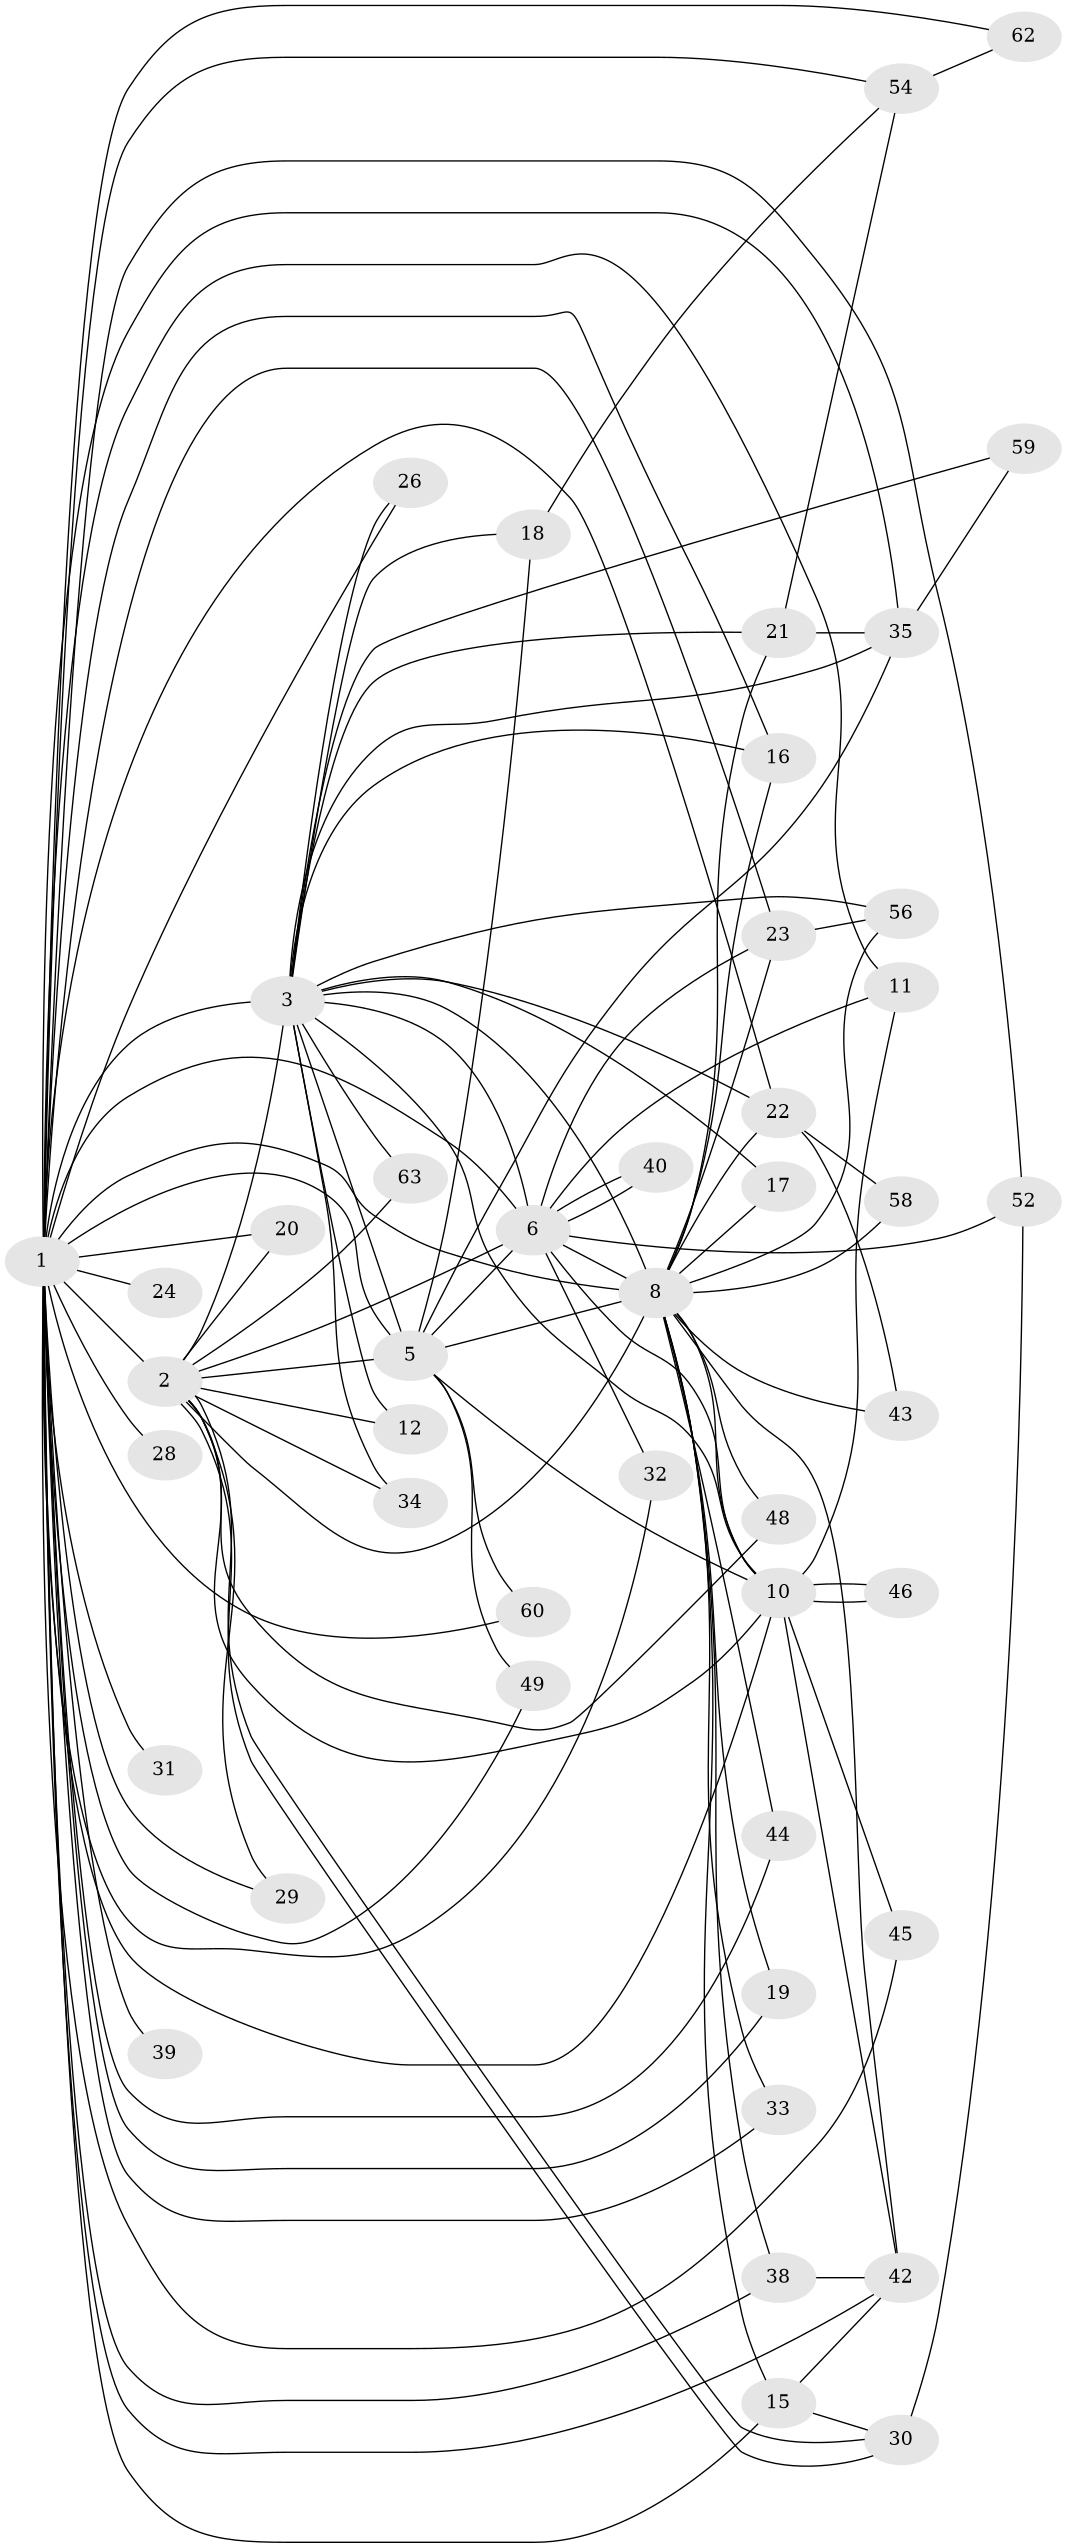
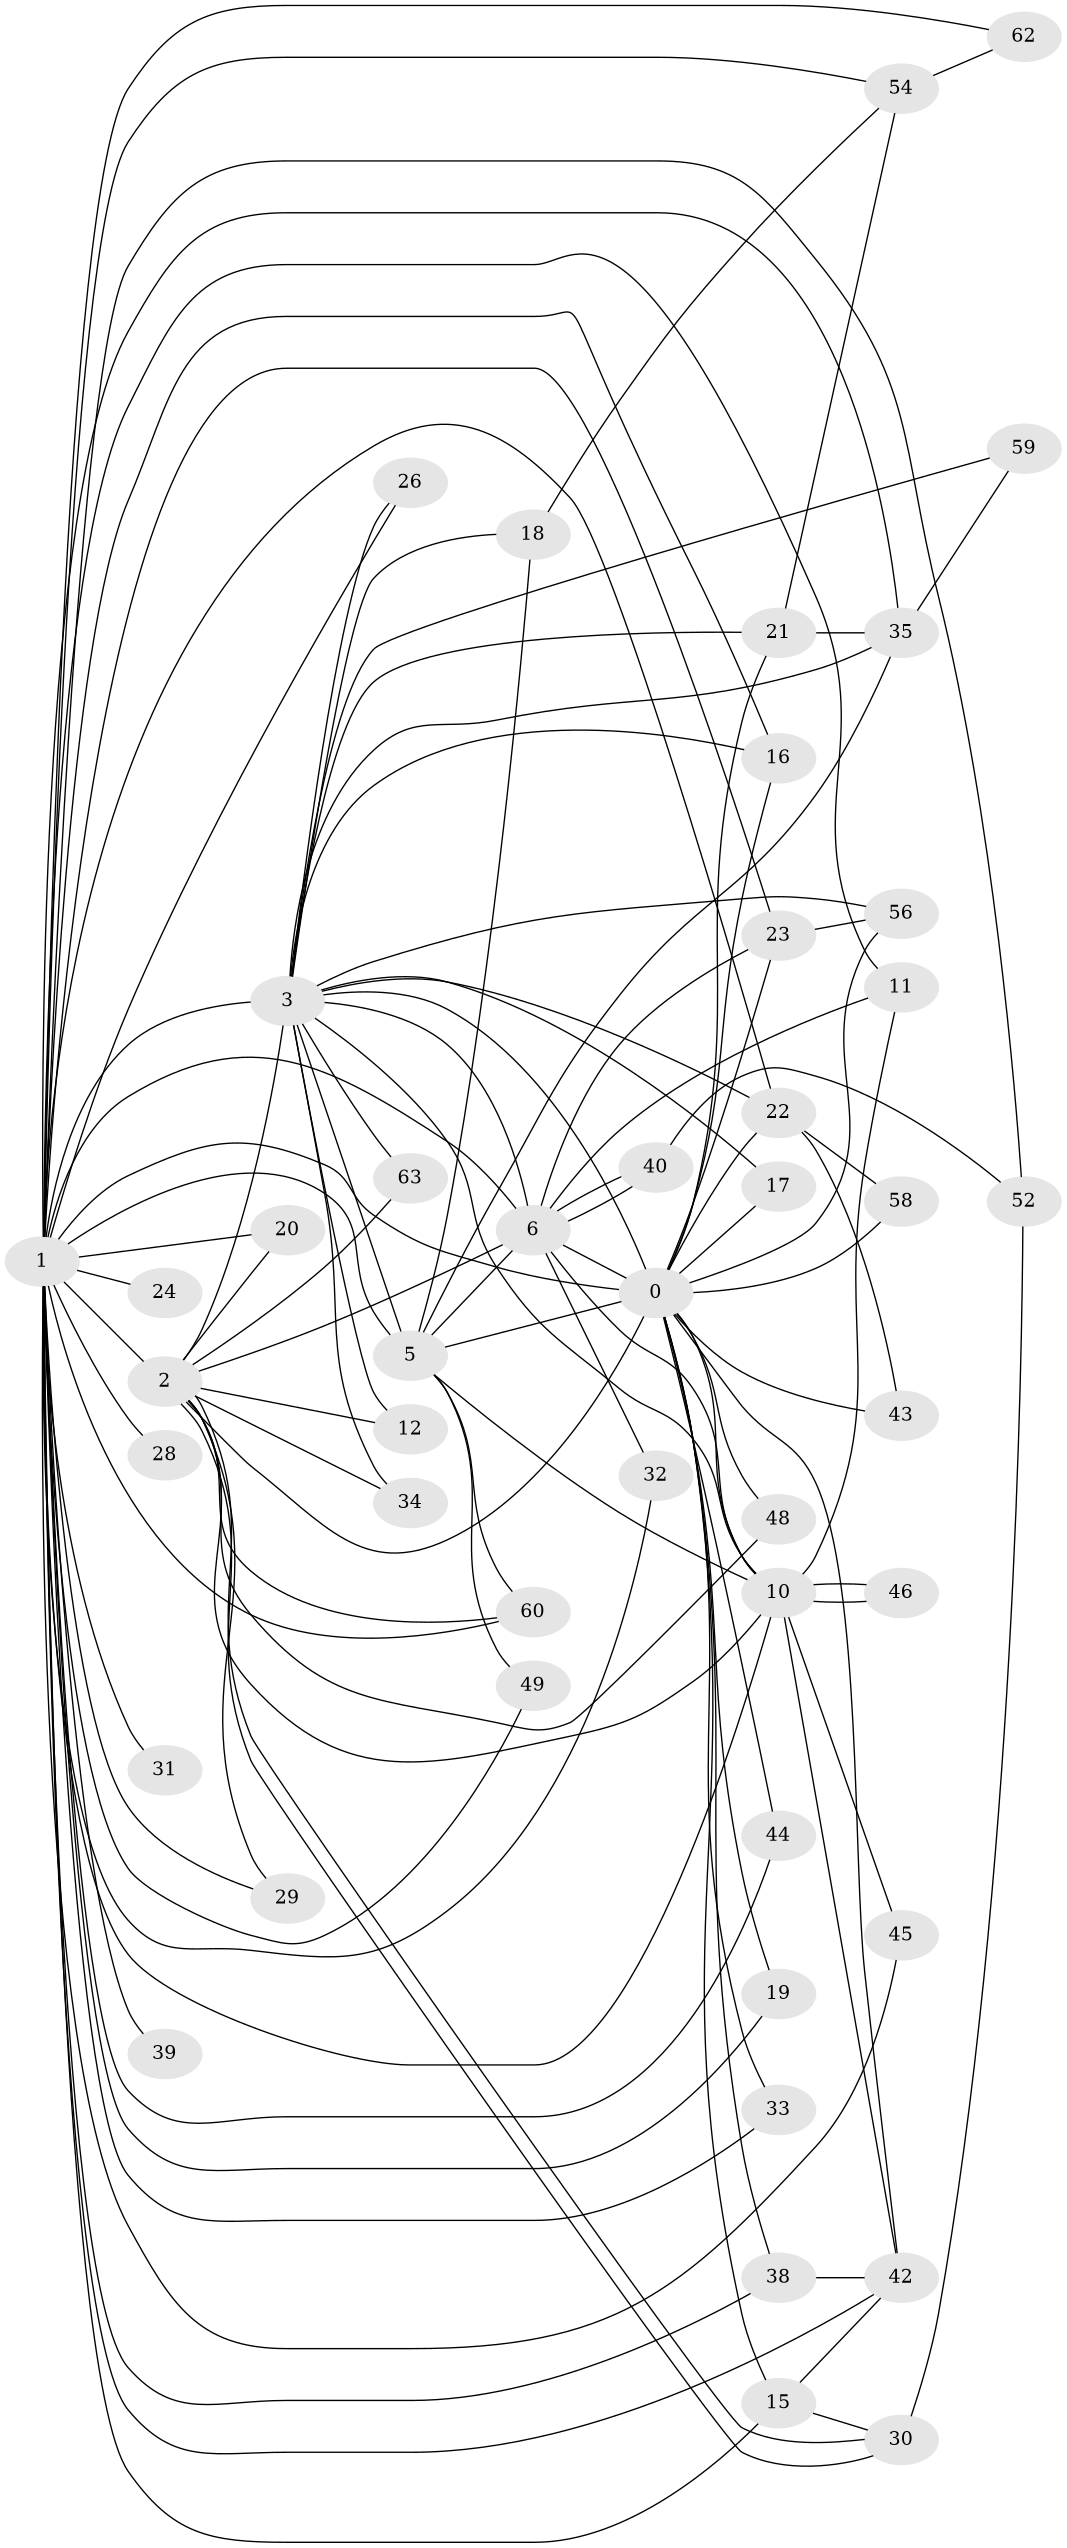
edge "52" -- "6": now "52" -- "40"
node "8": label "8" -> "0"
edge "5" -- "2": now "60" -- "2"
